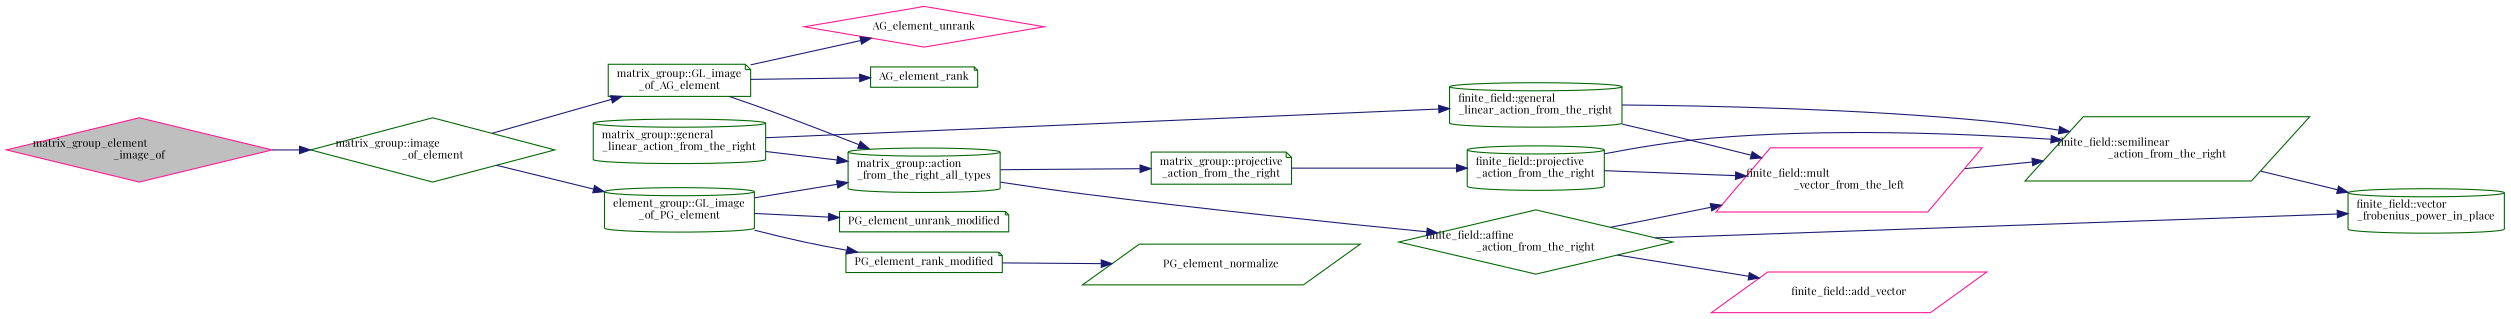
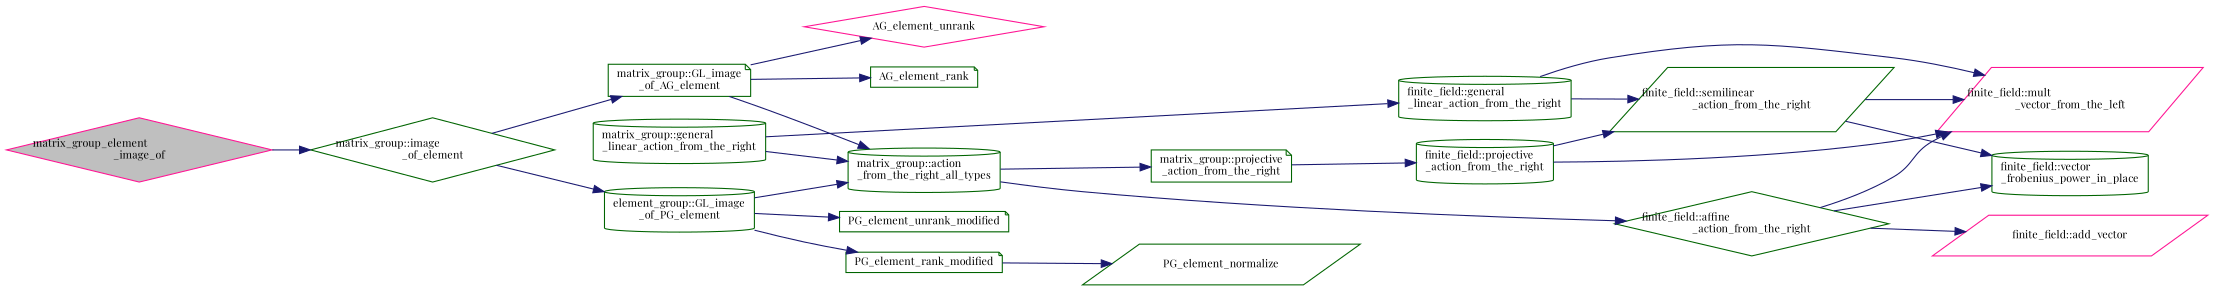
edge "finite_field::mult _vector_from_the_left" -> "finite_field::semilinear _action_from_the_right": reversed
